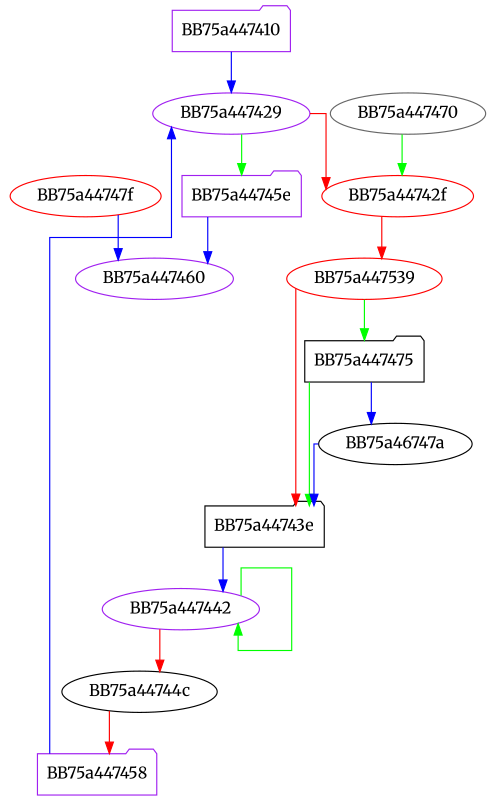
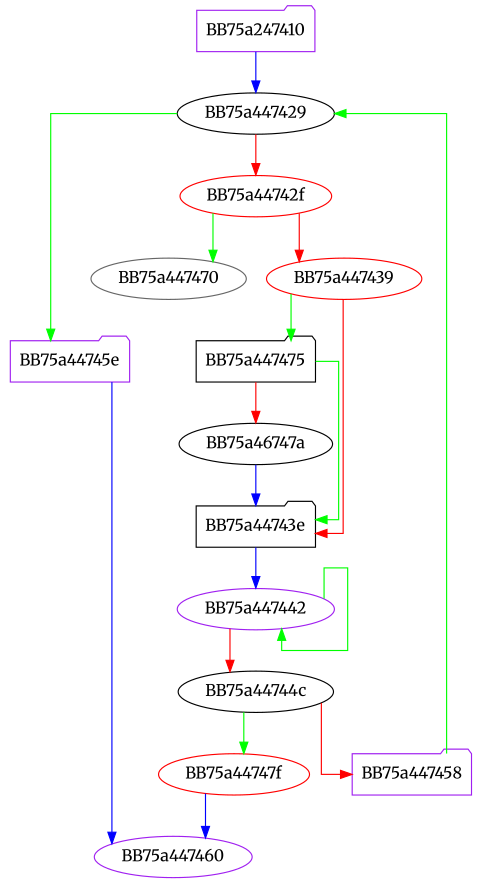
node "BB75a447410": label "BB75a447410" -> "BB75a247410"
node "BB75a447429": color purple -> black
edge "BB75a447470" -> "BB75a44742f": reversed
node "BB75a447539": label "BB75a447539" -> "BB75a447439"
edge "BB75a447458" -> "BB75a447429": color blue -> green
edge "BB75a447475" -> "BB75a46747a": color blue -> red
edge "BB75a44744c" -> "BB75a44747f": added
